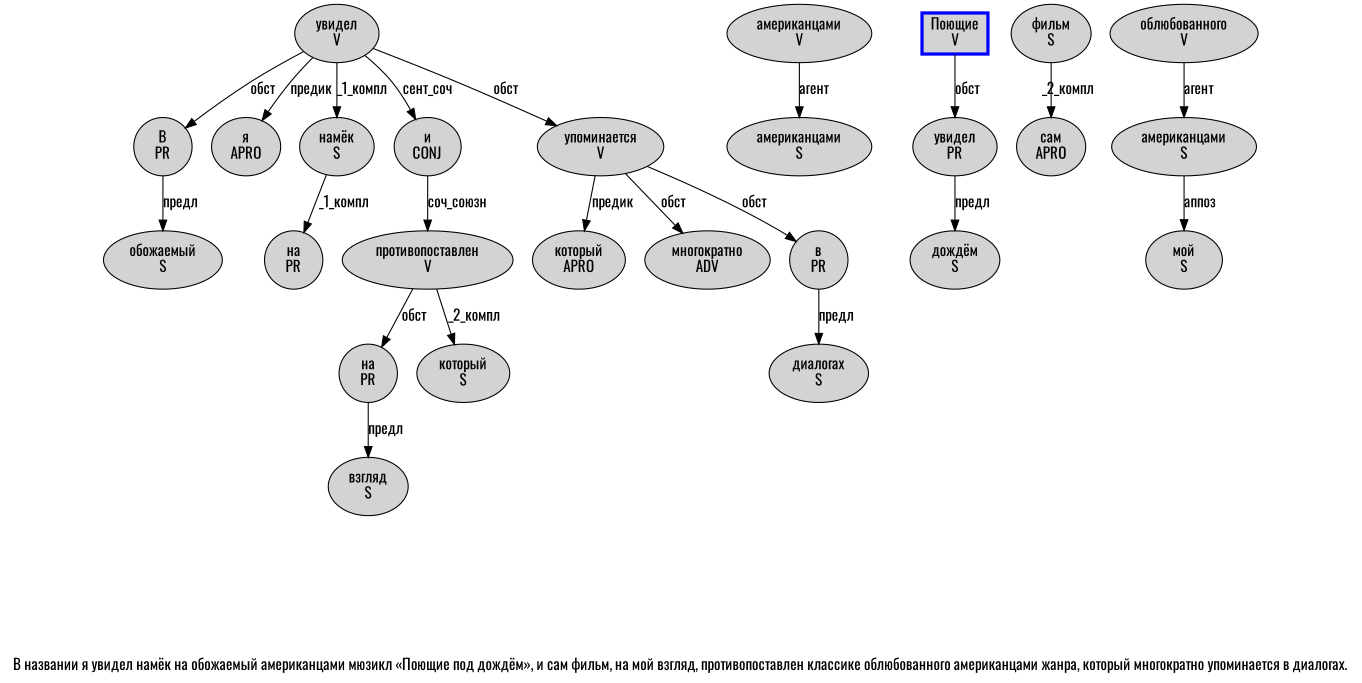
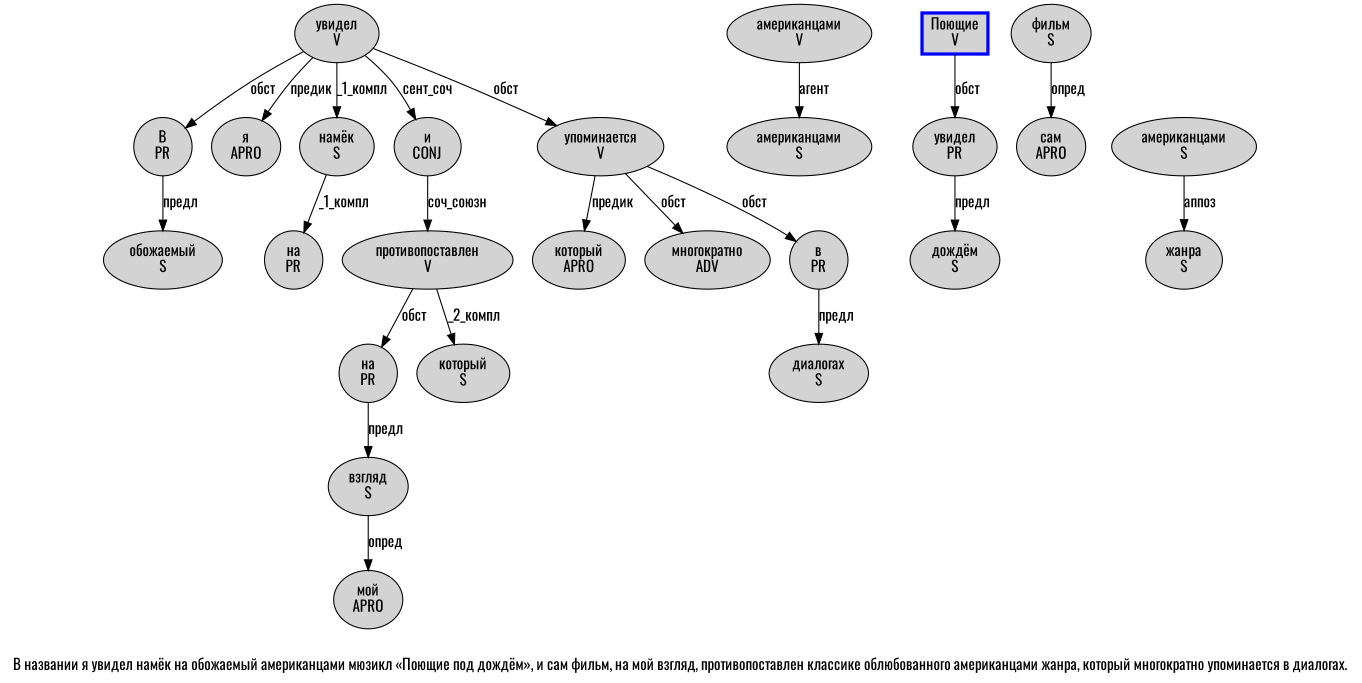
node "облюбованного V": removed
edge "фильм S" -> "сам APRO": label "_2_компл" -> "опред"
node "мой S": label "мой S" -> "жанра S"
node "мой APRO": added
